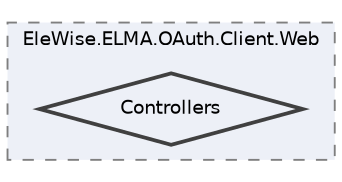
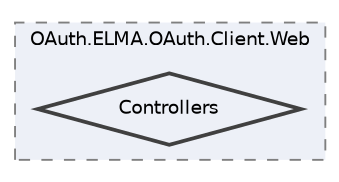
cluster "EleWise.ELMA.OAuth.Client.Web": label "EleWise.ELMA.OAuth.Client.Web" -> "OAuth.ELMA.OAuth.Client.Web"
